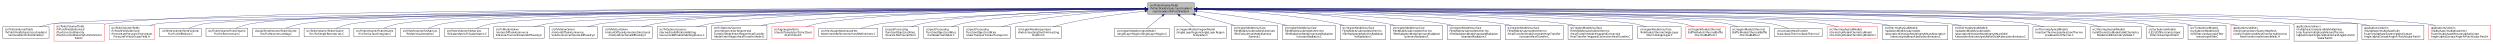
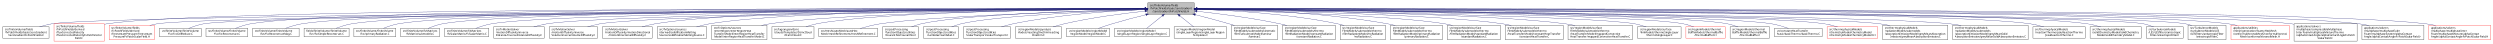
node "clouds/finiteVolume/finiteVolume /fvc/fvcReconstructMag.C": label "clouds/finiteVolume/finiteVolume /fvc/fvcReconstructMag.C" -> "src/finiteVolume/finiteVolume /fvc/fvcReconstructMag.C"
node "src/finiteVolume/finiteVolume /fvc/fvcSimpleReconstruct.C": label "src/finiteVolume/finiteVolume /fvc/fvcSimpleReconstruct.C" -> "fields/finiteVolume/finiteVolume /fvc/fvcSimpleReconstruct.C"
node "src/finiteVolume/finiteVolume /fvc/fvcSurfaceIntegrate.C": label "src/finiteVolume/finiteVolume /fvc/fvcSurfaceIntegrate.C" -> "src/finiteVolume/finiteVolume /fvc/primaryRadiation.C"
node "src/lagrangian/dsmc /clouds/Templates/DsmcCloud /DsmcCloud.C": color red -> black
node "src/regionModels/regionModel /regionModel/regionModel.C": added
